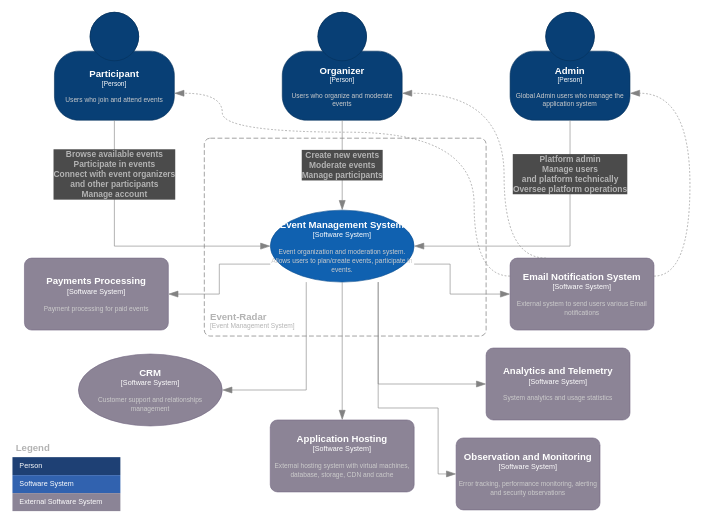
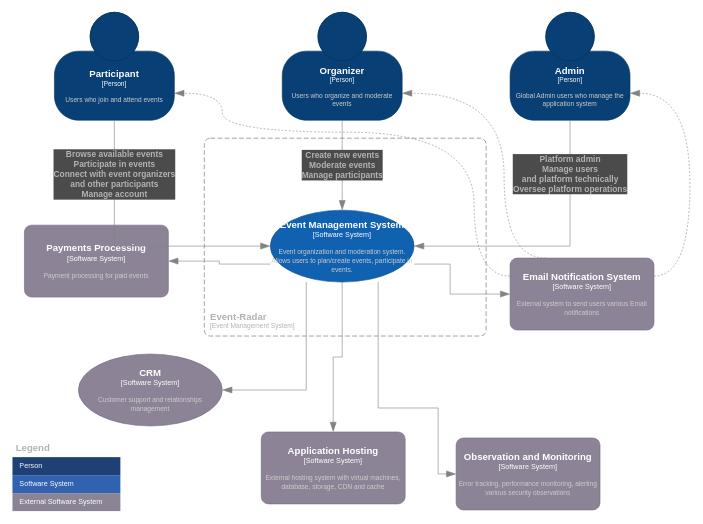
node "Payments Processing [Software System] Payment processing for paid events": moved (96, 294) -> (96, 261)
edge "Event Management System [Software System] Event organization and moderation system. Allows users to plan/create events, participate in events." -> "Analytics and Telemetry [Software System] System analytics and usage statistics": removed
node "Analytics and Telemetry [Software System] System analytics and usage statistics": removed
node "Application Hosting [Software System] External hosting system with virtual machines, database, storage, CDN and cache": moved (342, 456) -> (333, 468)
node "Observation and Monitoring [Software System] Error tracking, performance monitoring, alerting and security observations": label "Observation and Monitoring [Software System] Error tracking, performance monitoring, alerting and security observations" -> "Observation and Monitoring [Software System] Error tracking, performance monitoring, alerting various security observations"
